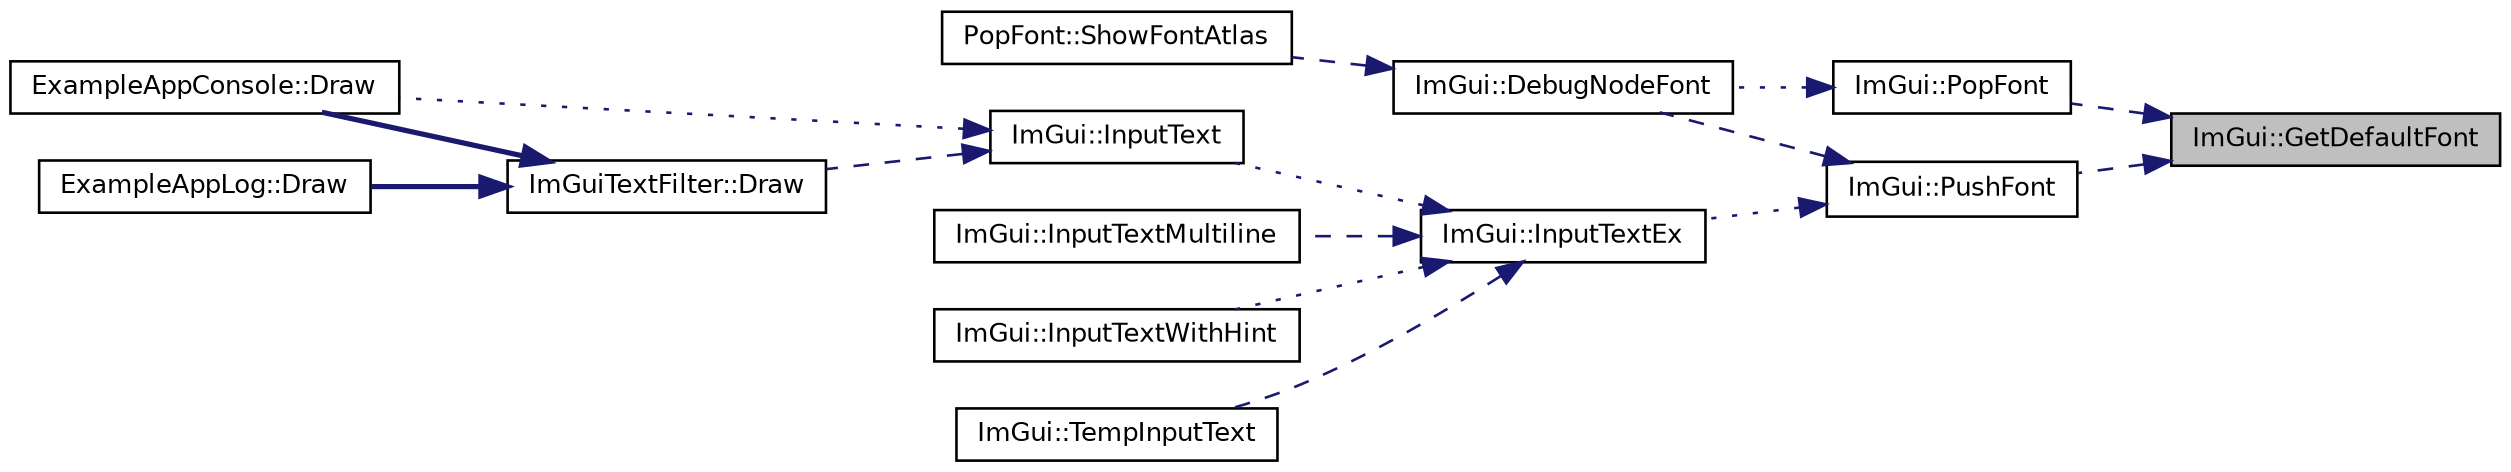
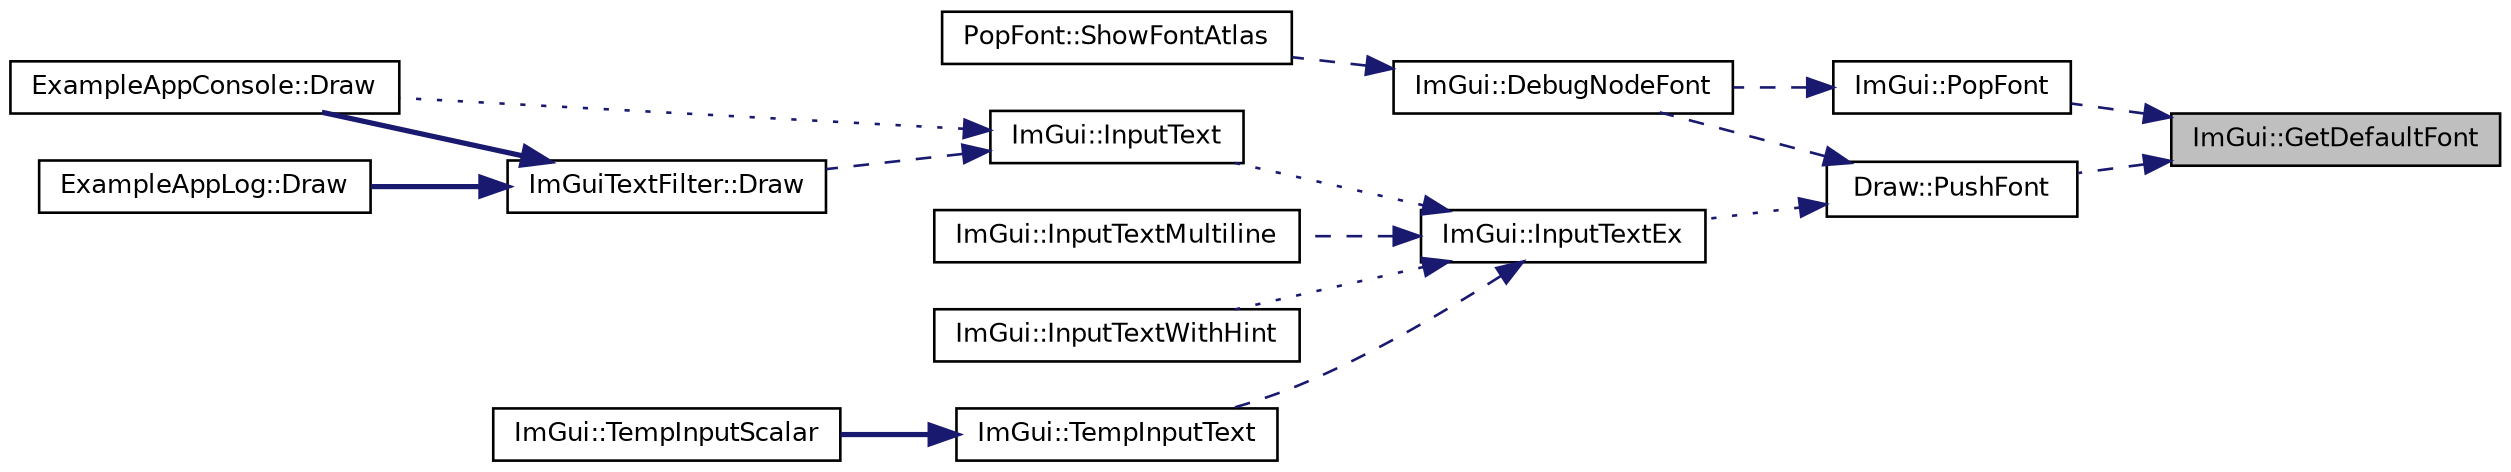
edge "ImGui::DebugNodeFont" -> "ImGui::PopFont": style dotted -> dashed
node "ImGui::PushFont": label "ImGui::PushFont" -> "Draw::PushFont"
node "ImGui::TempInputScalar": added
